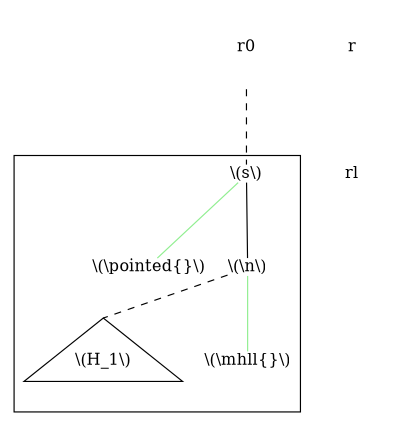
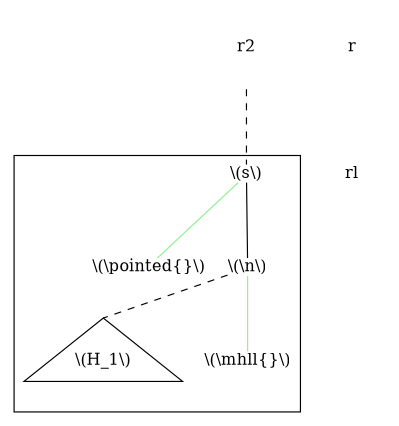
node "r0": label "r0" -> "r2"
